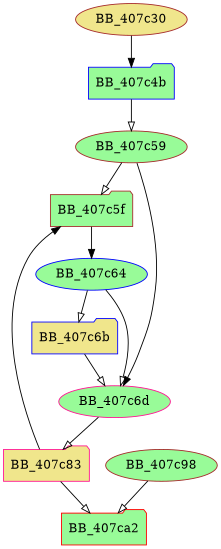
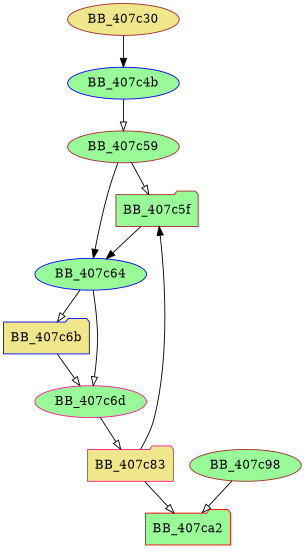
node "BB_407c4b": shape folder -> ellipse
edge "BB_407c59" -> "BB_407c6d": now "BB_407c59" -> "BB_407c64"
